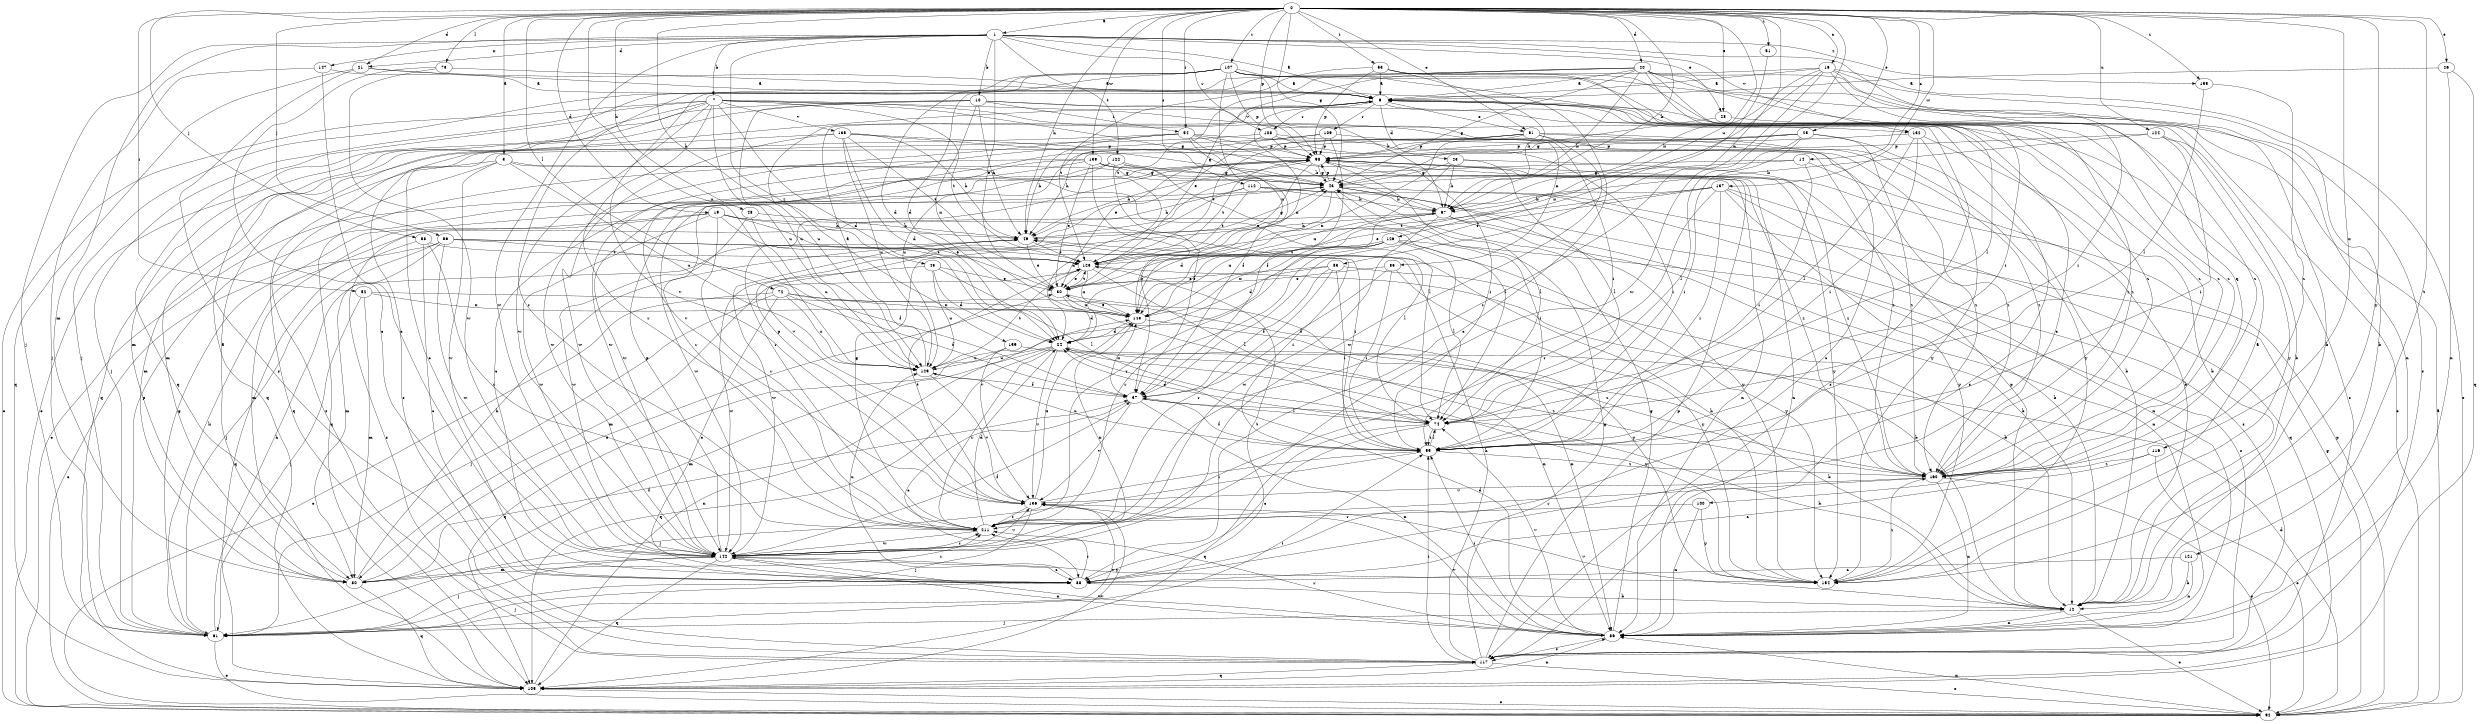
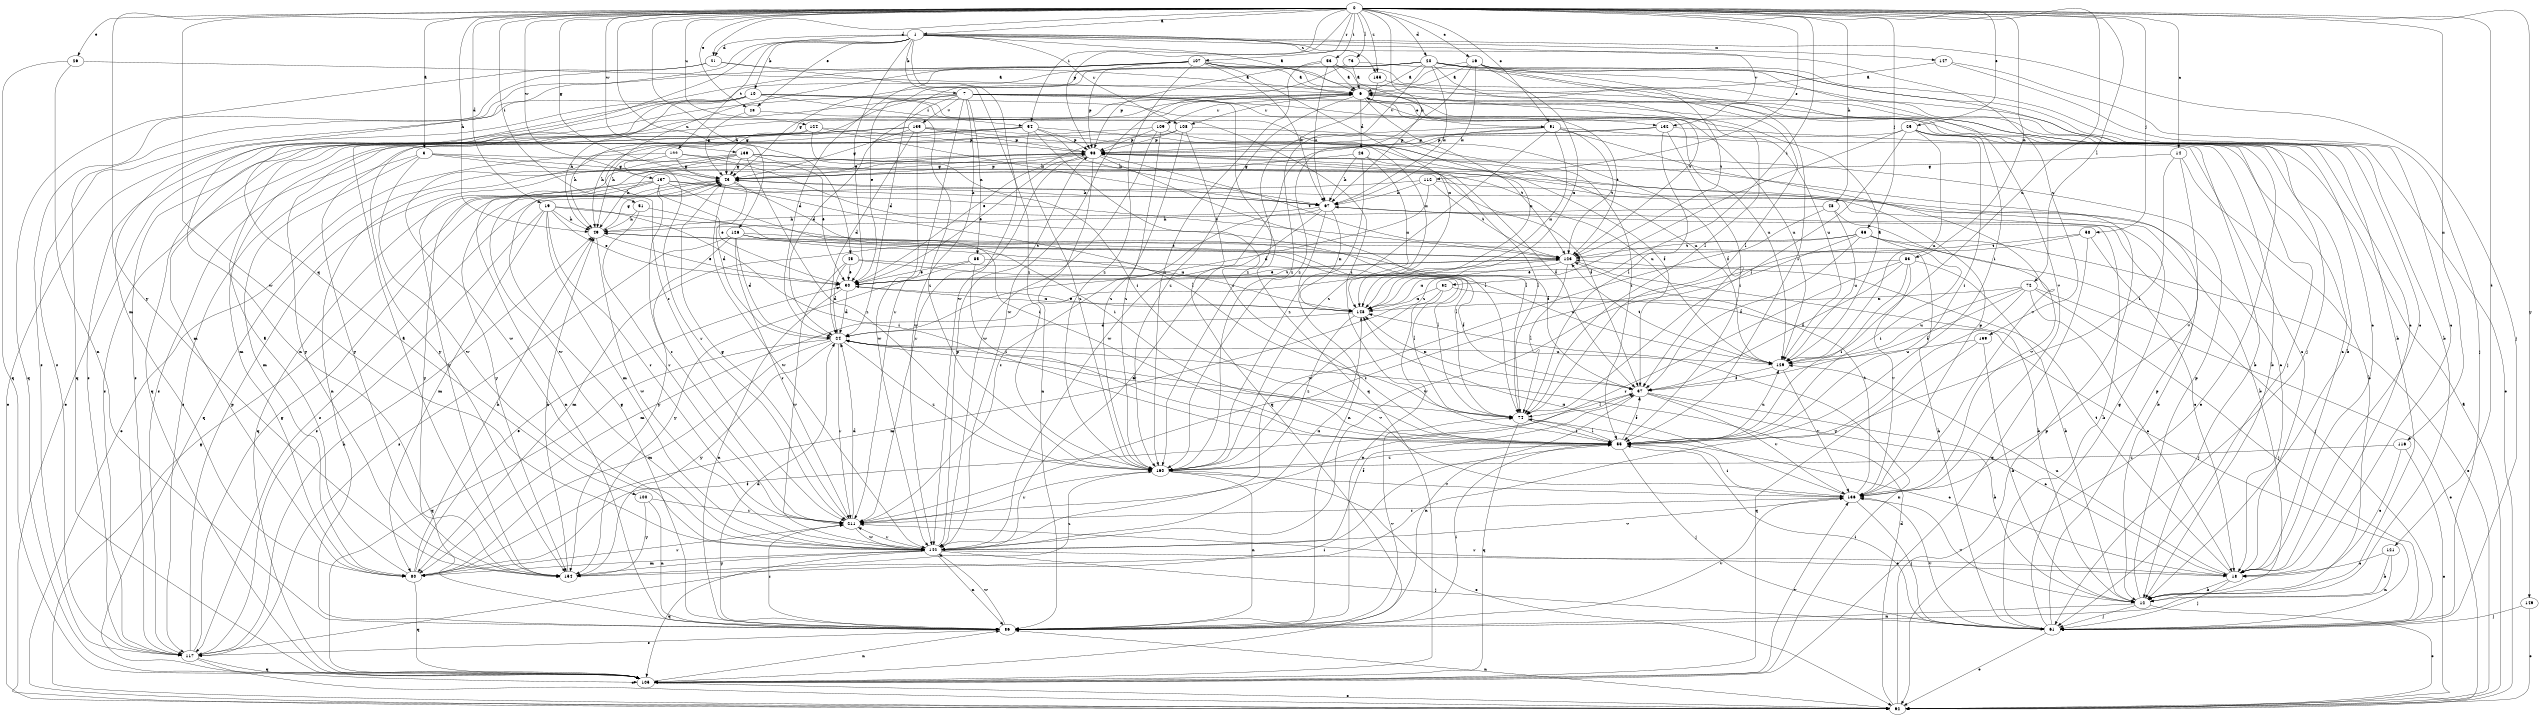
edge "112" -> "49": now "51" -> "49"
edge "48" -> "136": added, label "v"
edge "16" -> "211": now "51" -> "211"
edge "19" -> "142": label "w" -> "m"
node "88": label "88" -> "18"
node "149": added
